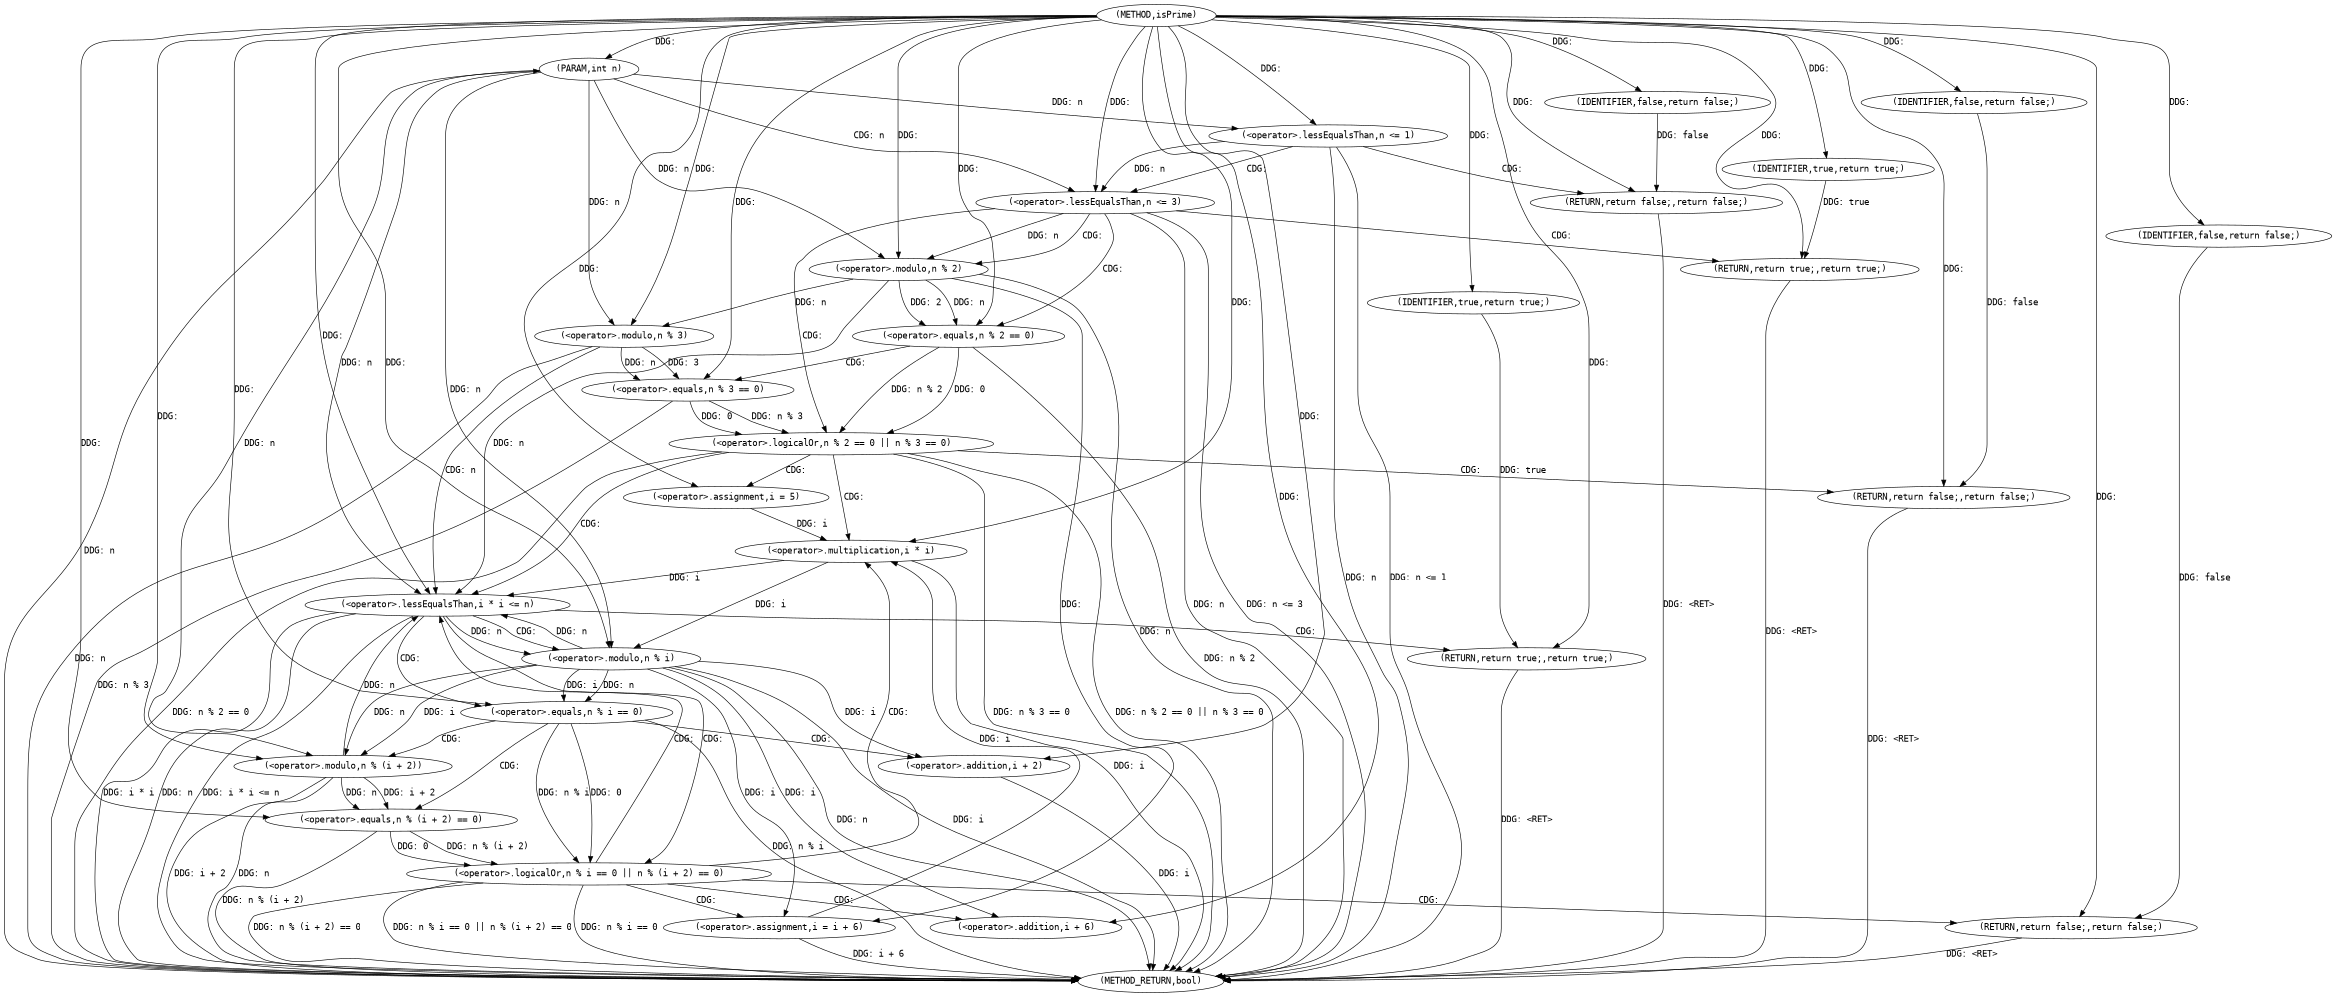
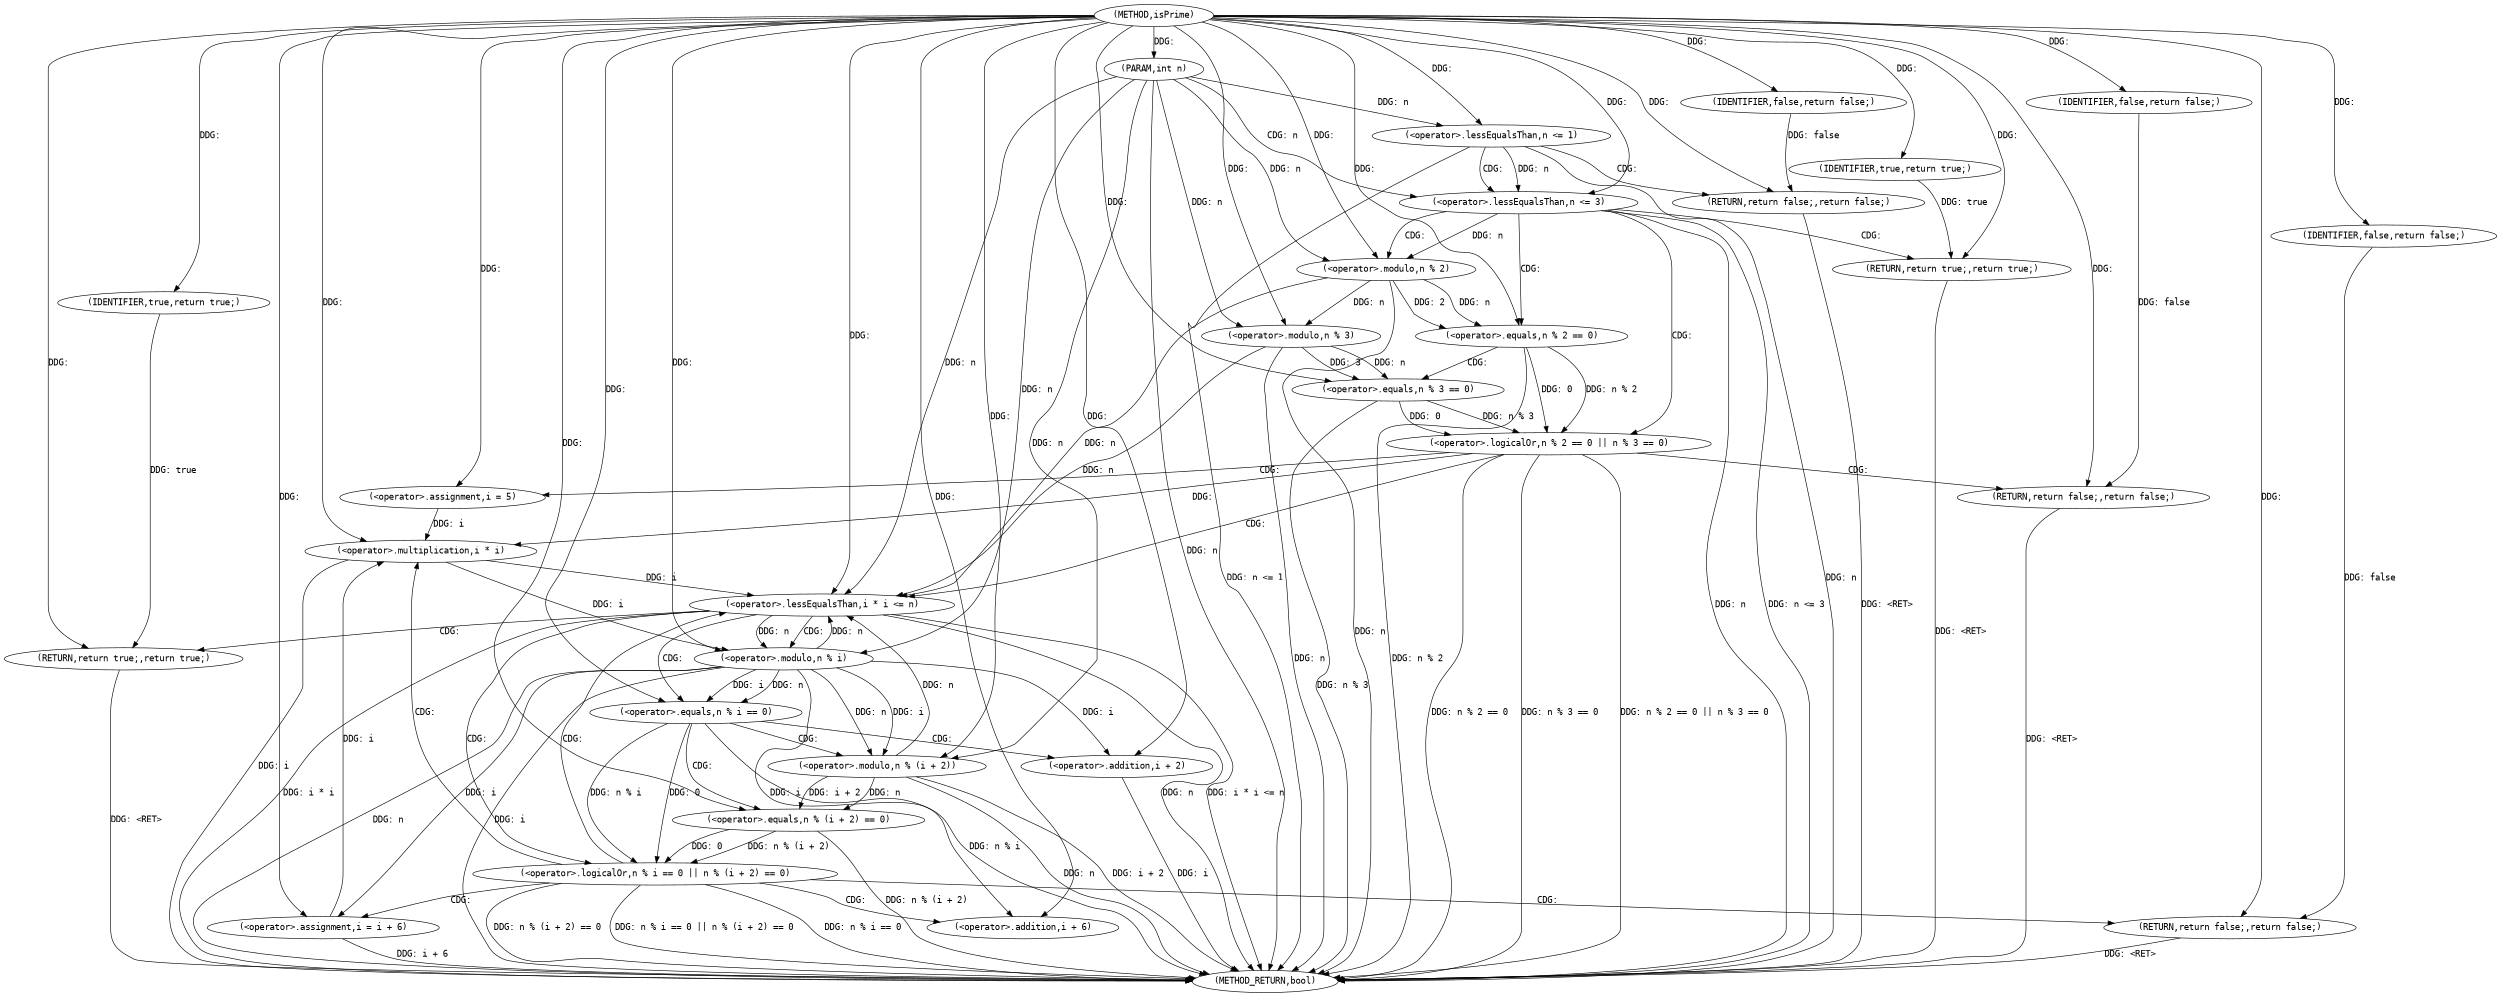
edge "(<operator>.modulo,n % 3)" -> "(<operator>.lessEqualsThan,i * i <= n)": label "CDG: n" -> "DDG: n"
edge "(<operator>.logicalOr,n % 2 == 0 || n % 3 == 0)" -> "(<operator>.multiplication,i * i)": label "CDG: " -> "DDG: "
edge "(<operator>.modulo,n % 2)" -> "(<operator>.assignment,i = i + 6)": now "(METHOD,isPrime)" -> "(<operator>.assignment,i = i + 6)"
edge "(METHOD_RETURN,bool)" -> "(PARAM,int n)": reversed
